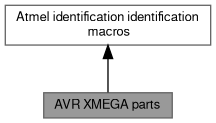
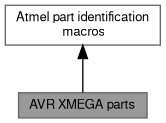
node "Atmel identification identification macros": label "Atmel identification identification macros" -> "Atmel part identification macros"
